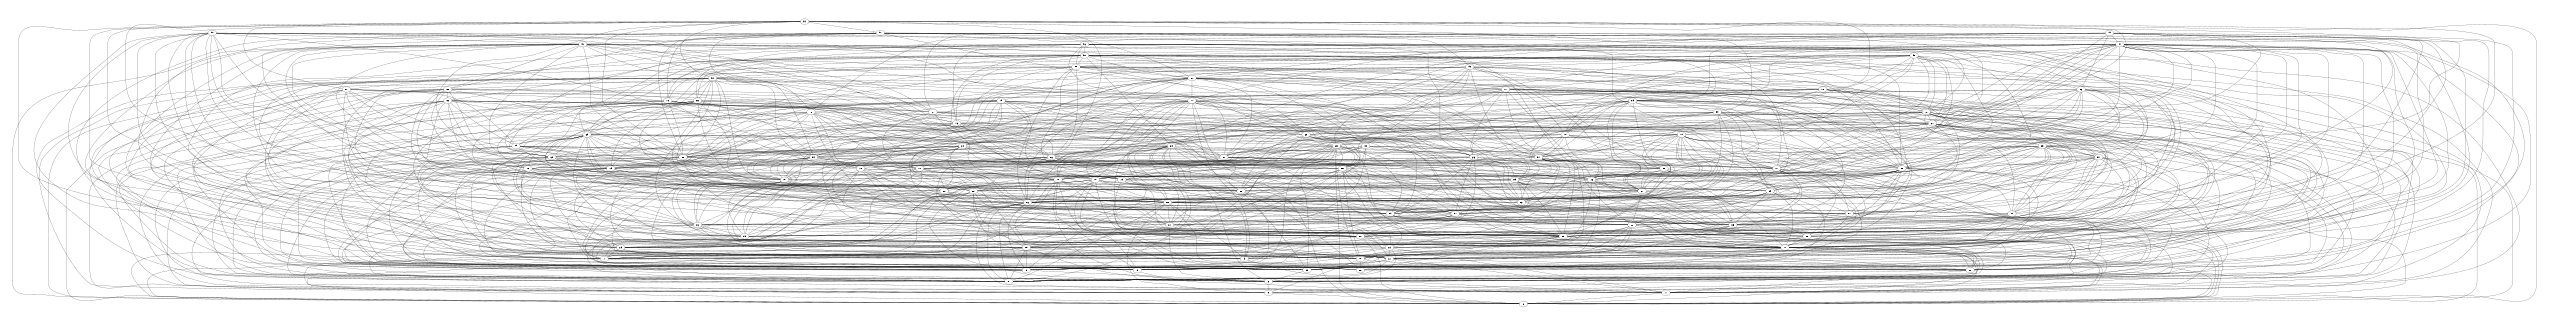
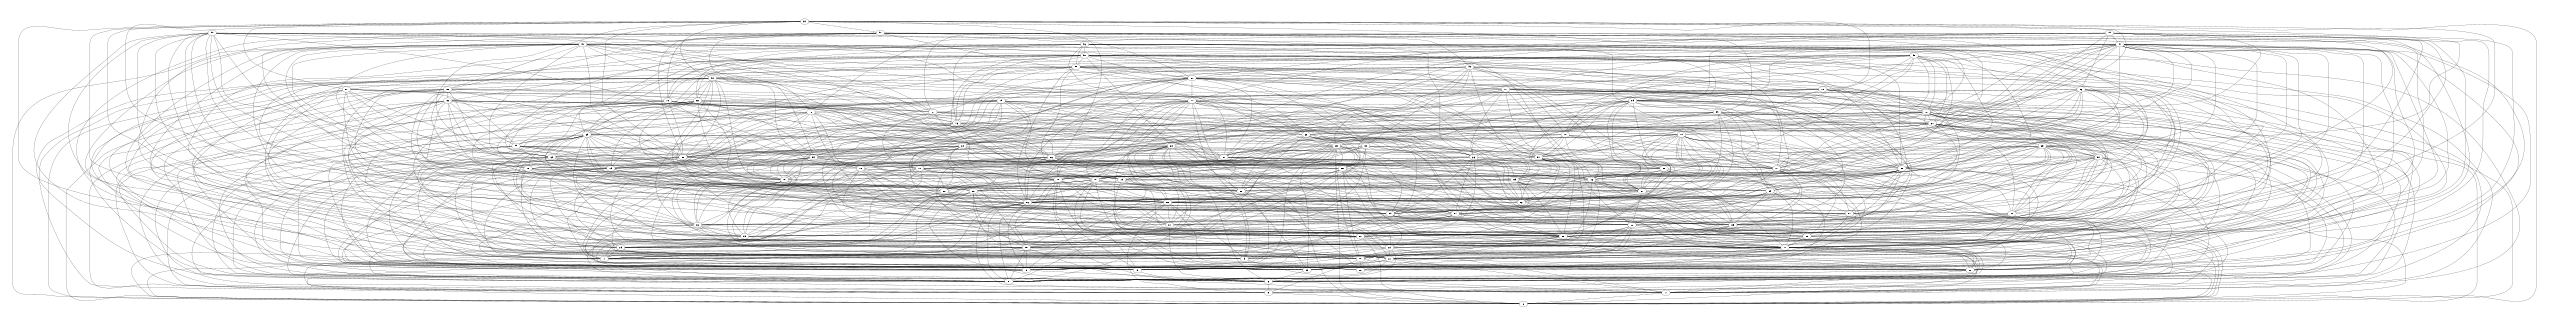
edge "88" -- "56": now "88" -- "76"
edge "73" -- "36": removed
